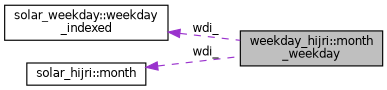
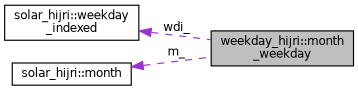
node "solar_weekday::weekday _indexed": label "solar_weekday::weekday _indexed" -> "solar_hijri::weekday _indexed"
edge "weekday_hijri::month _weekday" -> "solar_hijri::month": label " wdi_" -> " m_"
